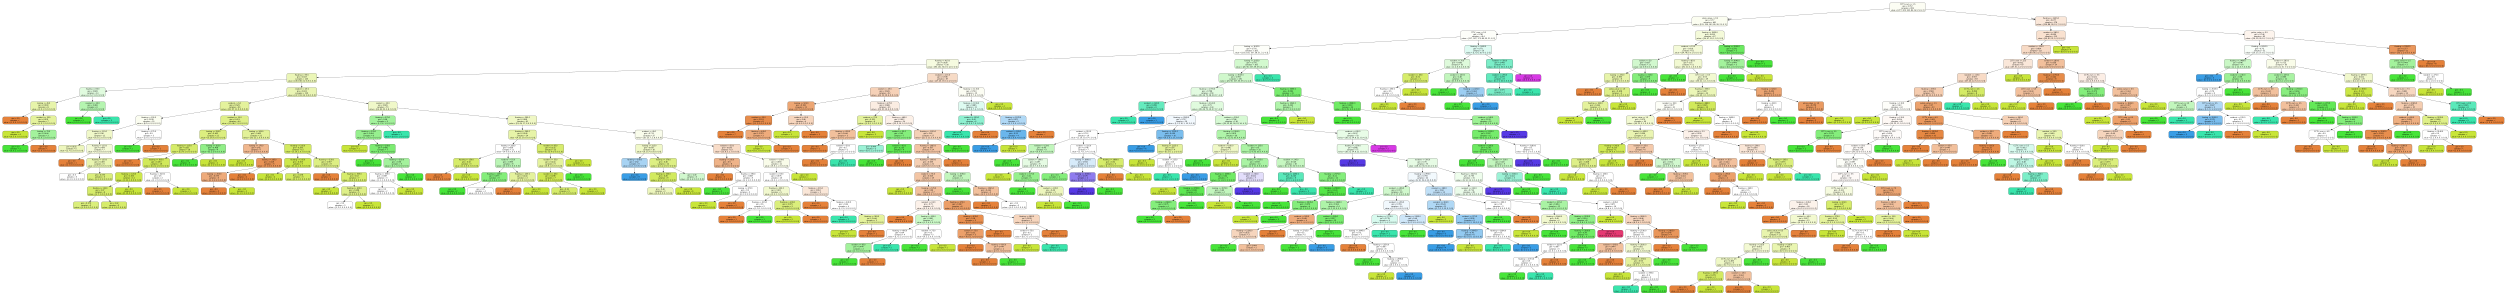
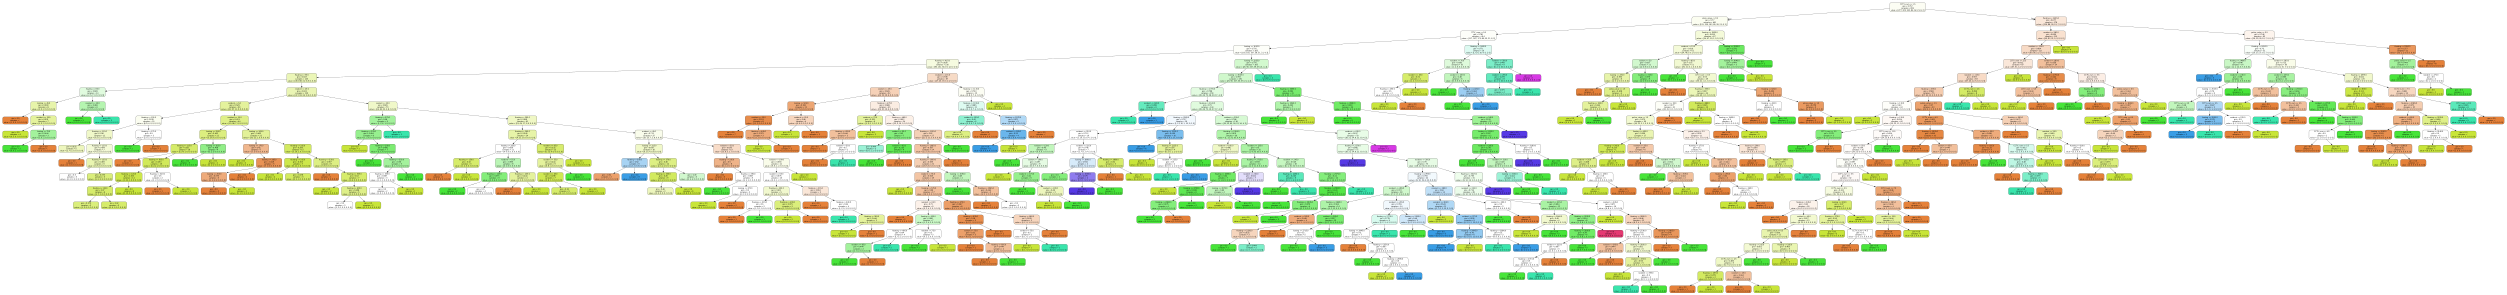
node "gini = 0.0 samples = 5 value = [0, 0, 0, 7, 0, 0, 0, 0]": fillcolor #39e5ac -> #ddef83
node "gini = 0.32 samples = 2 value = [4, 1, 0, 0, 0, 0, 0, 0]": added
node "gini = 0.444 samples = 2 value = [2, 1, 0, 0, 0, 0, 0, 0]": fillcolor #f2c09c -> #7beec8
